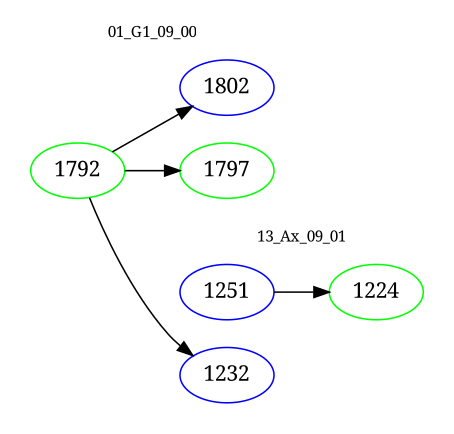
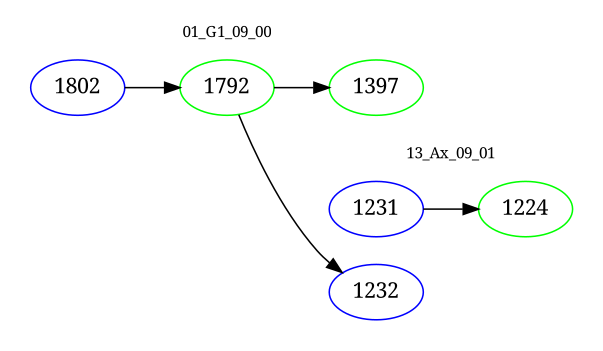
edge "1792" -> "1802": reversed
node "1797": label "1797" -> "1397"
node "1251": label "1251" -> "1231"
